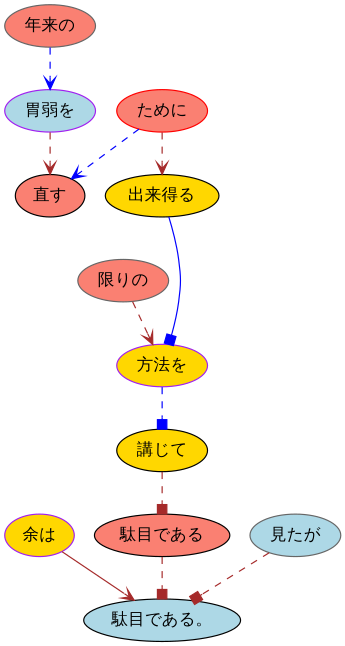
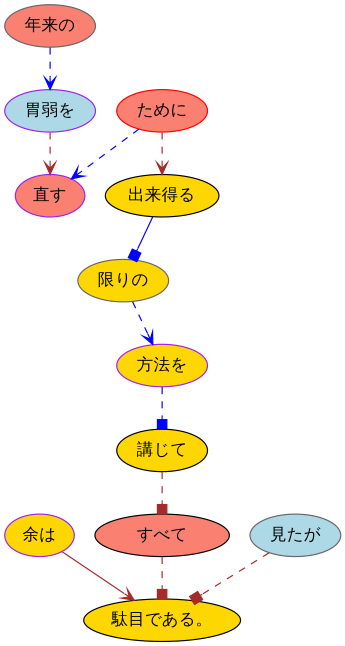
node "直す": color black -> purple
edge "出来得る" -> "方法を": now "出来得る" -> "限りの"
node "限りの": fillcolor salmon -> gold
edge "限りの" -> "方法を": color brown -> blue
node "駄目である": label "駄目である" -> "すべて"
node "駄目である。": fillcolor lightblue -> gold
